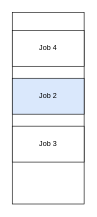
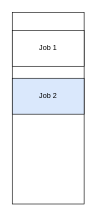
node "Job 4": label "Job 4" -> "Job 1"
node "Job 3": removed
